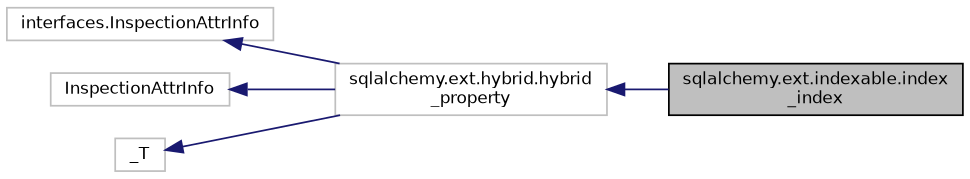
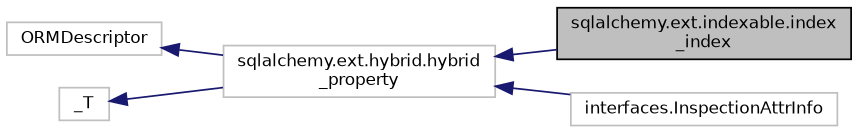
edge "sqlalchemy.ext.hybrid.hybrid _property" -> "interfaces.InspectionAttrInfo": reversed
node "InspectionAttrInfo": label "InspectionAttrInfo" -> "ORMDescriptor"
